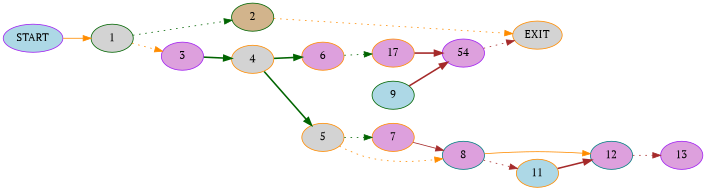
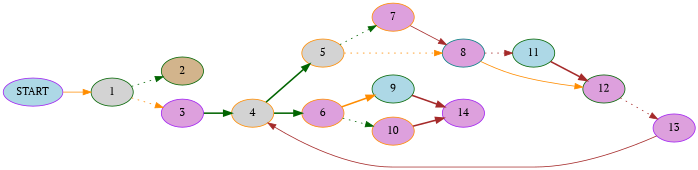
node "EXIT": removed
node "17": label "17" -> "10"
node "54": label "54" -> "14"
edge "6" -> "9": added
node "12": color teal -> darkgreen
edge "13" -> "4": added
node "11": color darkorange -> darkgreen
